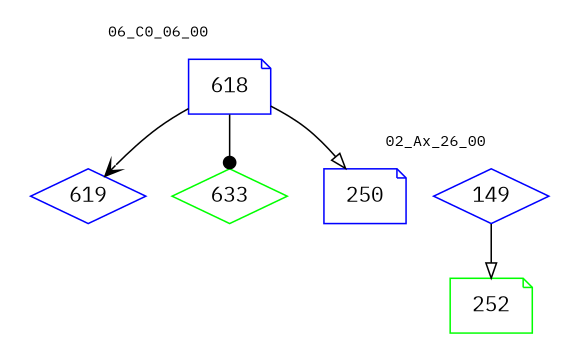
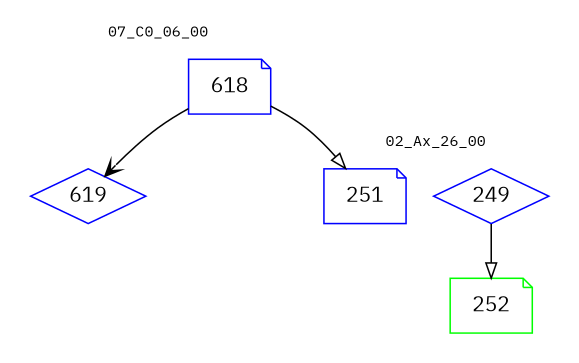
cluster "06_C0_06_00": label "06_C0_06_00" -> "07_C0_06_00"
node "633": removed
node "250": label "250" -> "251"
node "149": label "149" -> "249"
